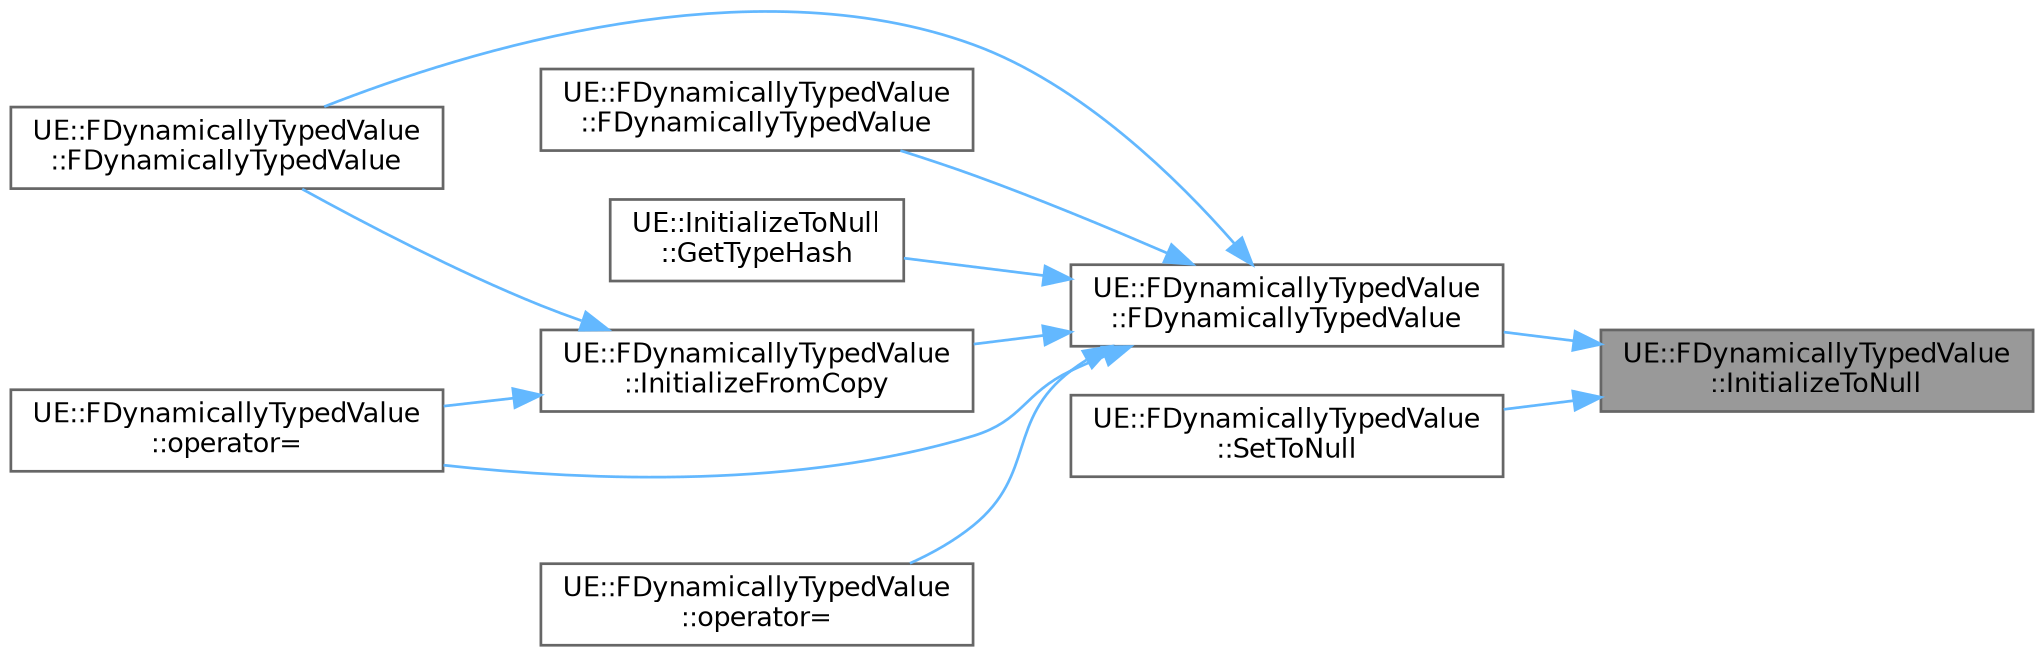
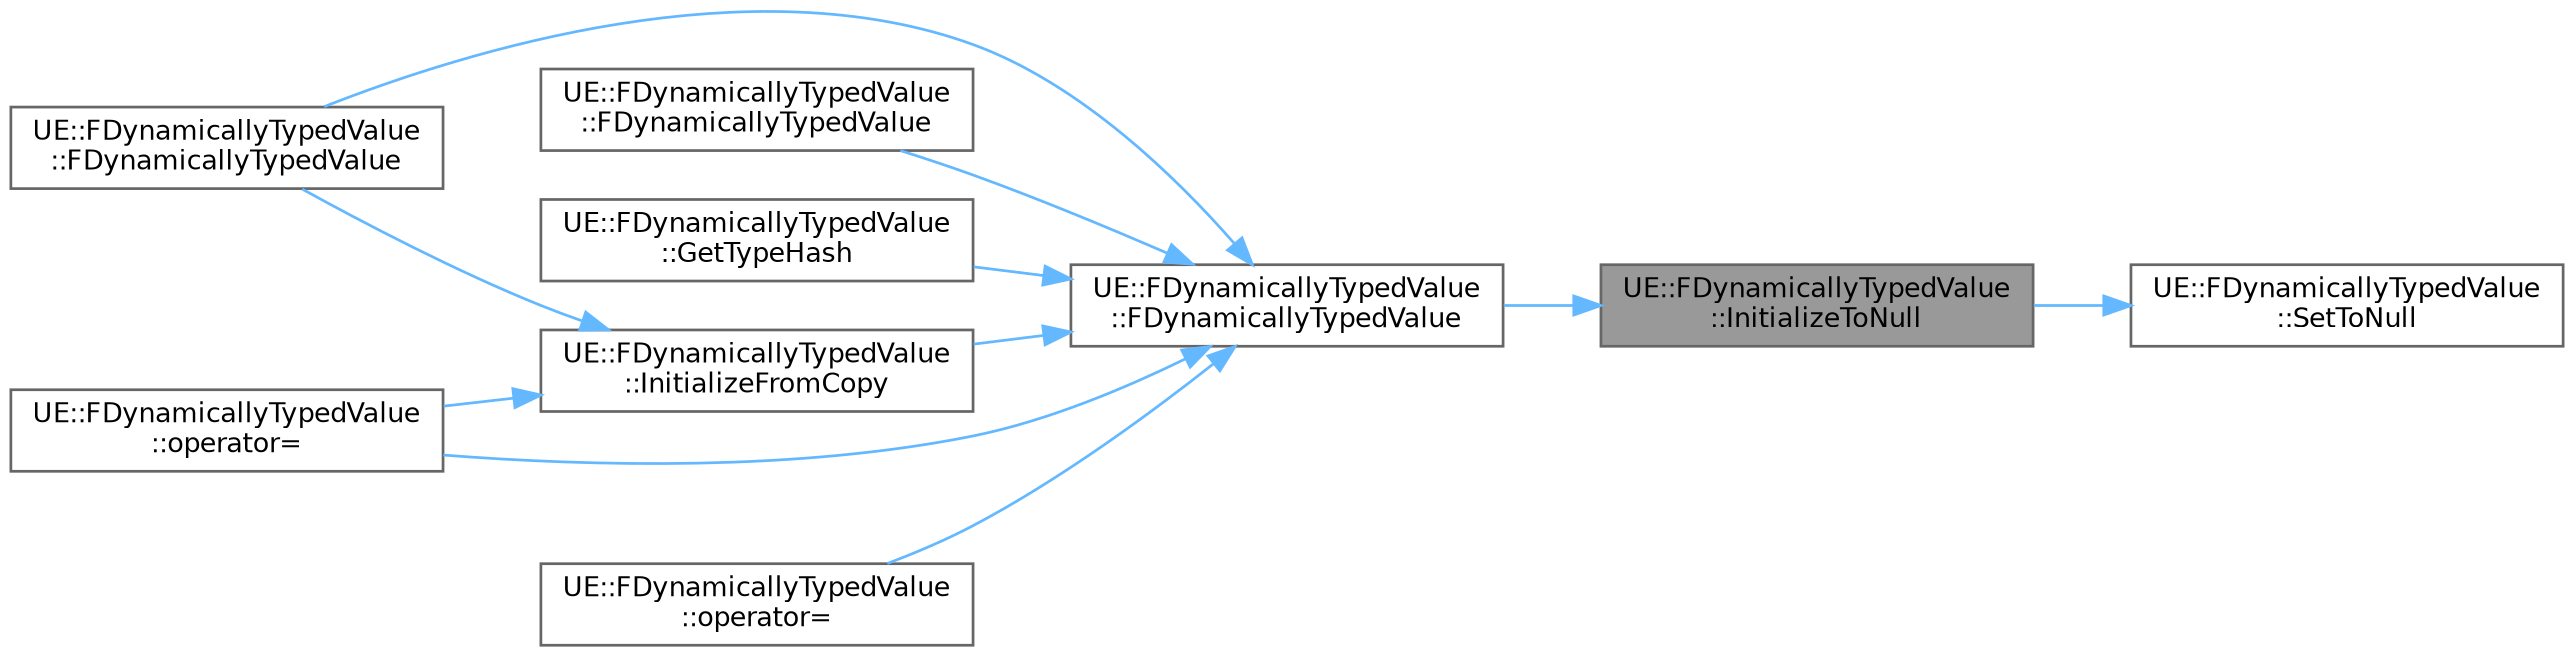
node "UE::InitializeToNull ::GetTypeHash": label "UE::InitializeToNull ::GetTypeHash" -> "UE::FDynamicallyTypedValue ::GetTypeHash"
edge "UE::FDynamicallyTypedValue ::SetToNull" -> "UE::FDynamicallyTypedValue ::InitializeToNull": reversed
